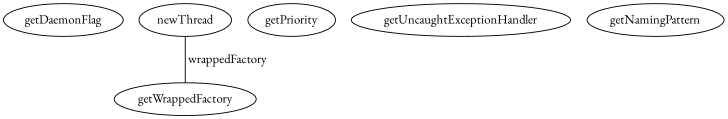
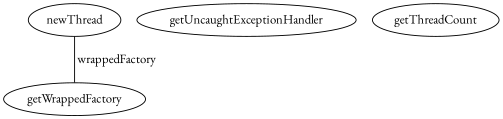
node "getDaemonFlag": removed
node "getPriority": removed
node "getThreadCount": added
node "getNamingPattern": removed
